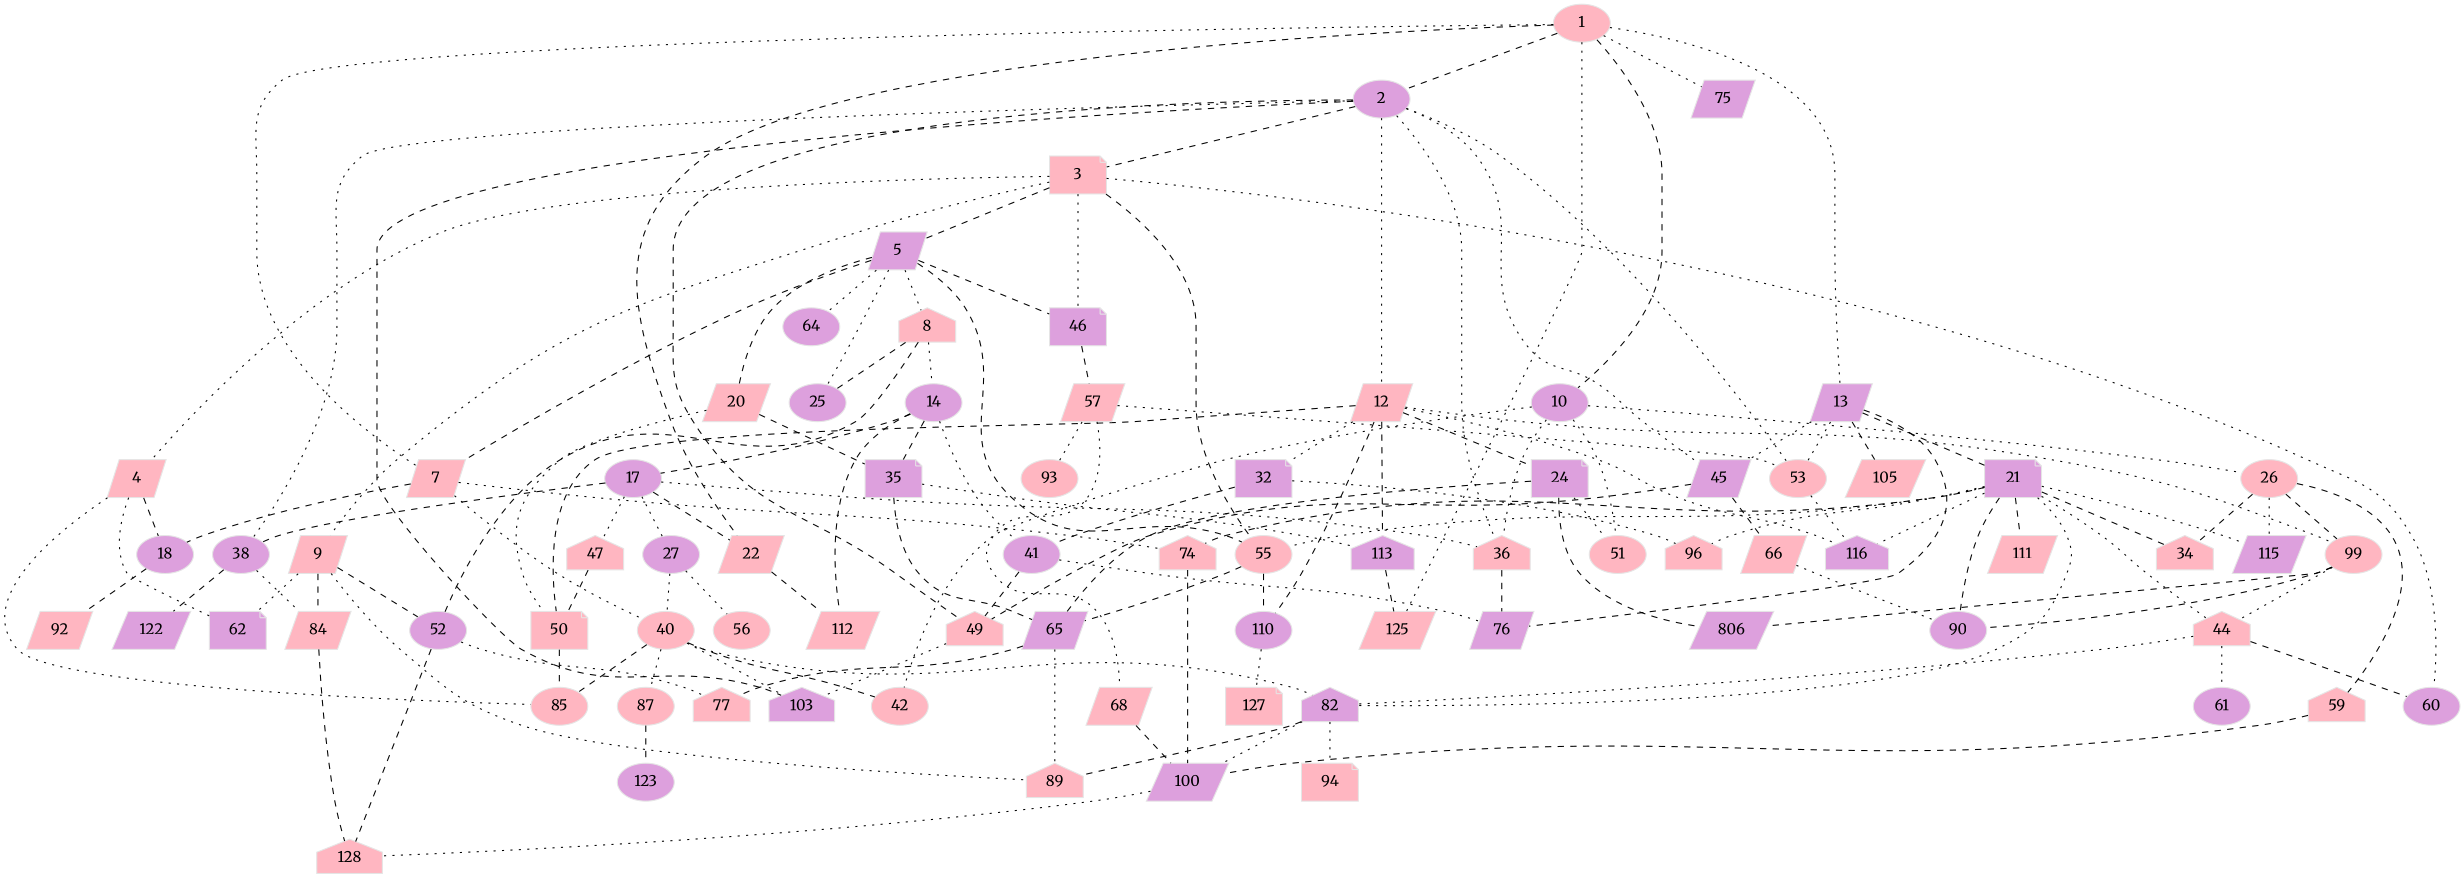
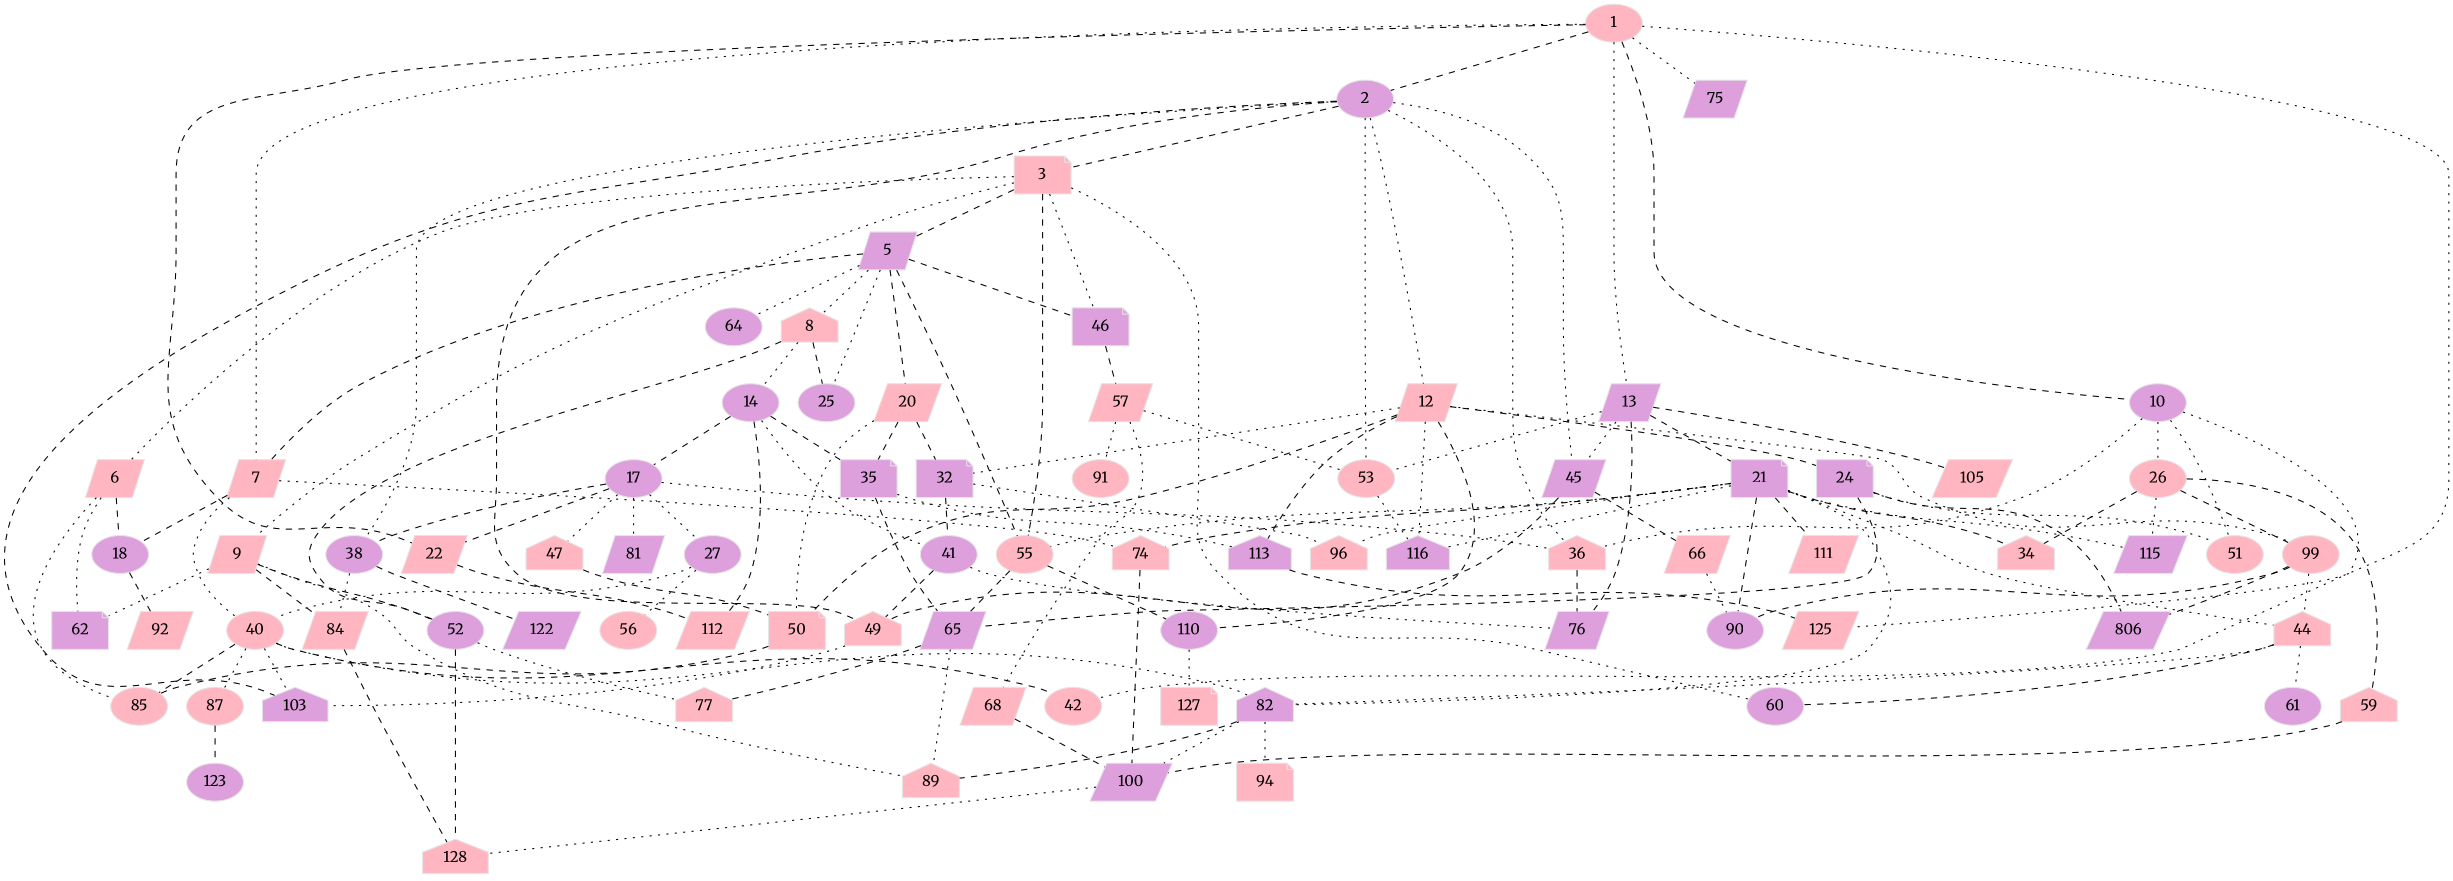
edge "20" -- "32": added
node "4": label "4" -> "6"
node "93": label "93" -> "91"
node "81": added
